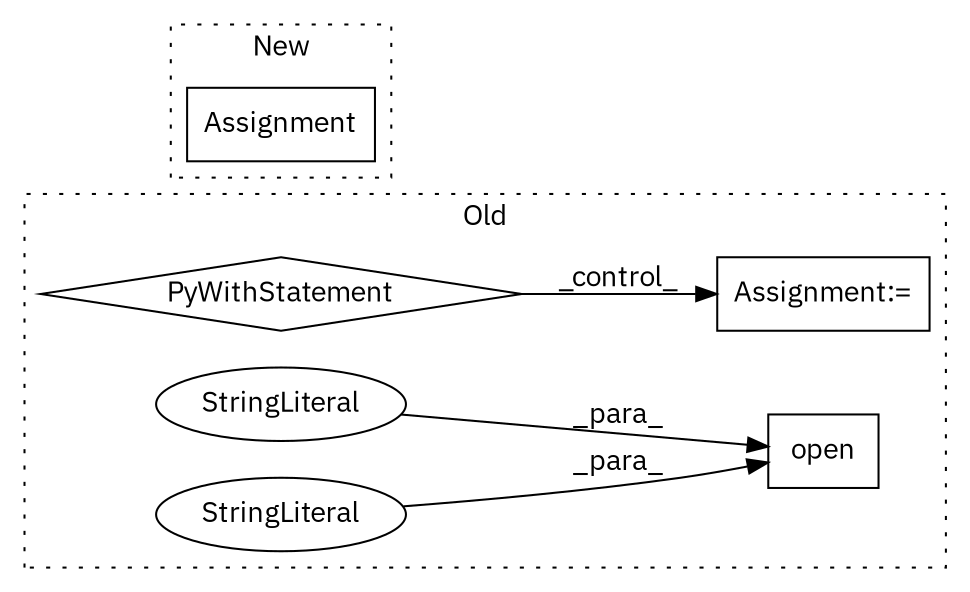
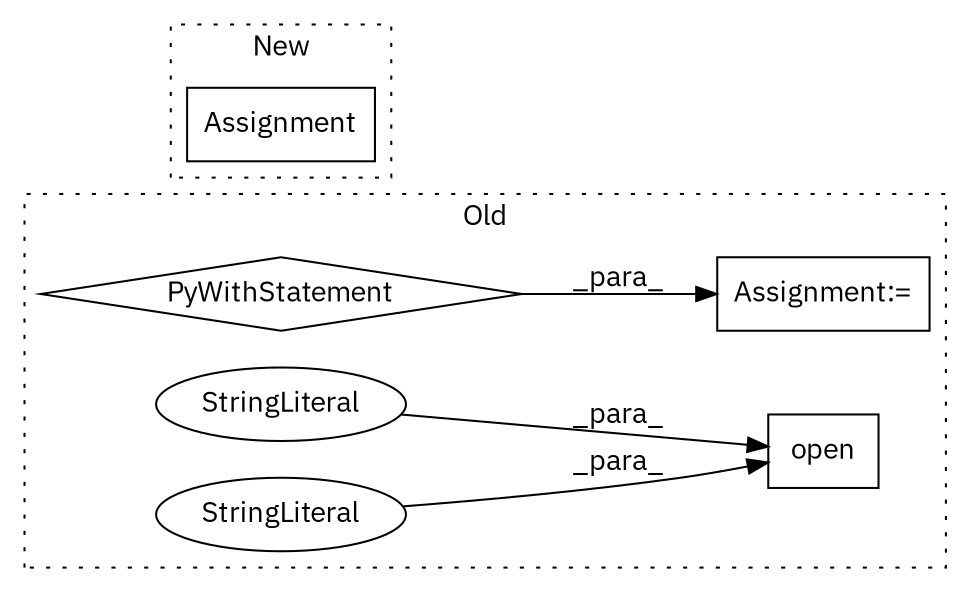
edge "PyWithStatement" -> "Assignment:=": label "_control_" -> "_para_"
